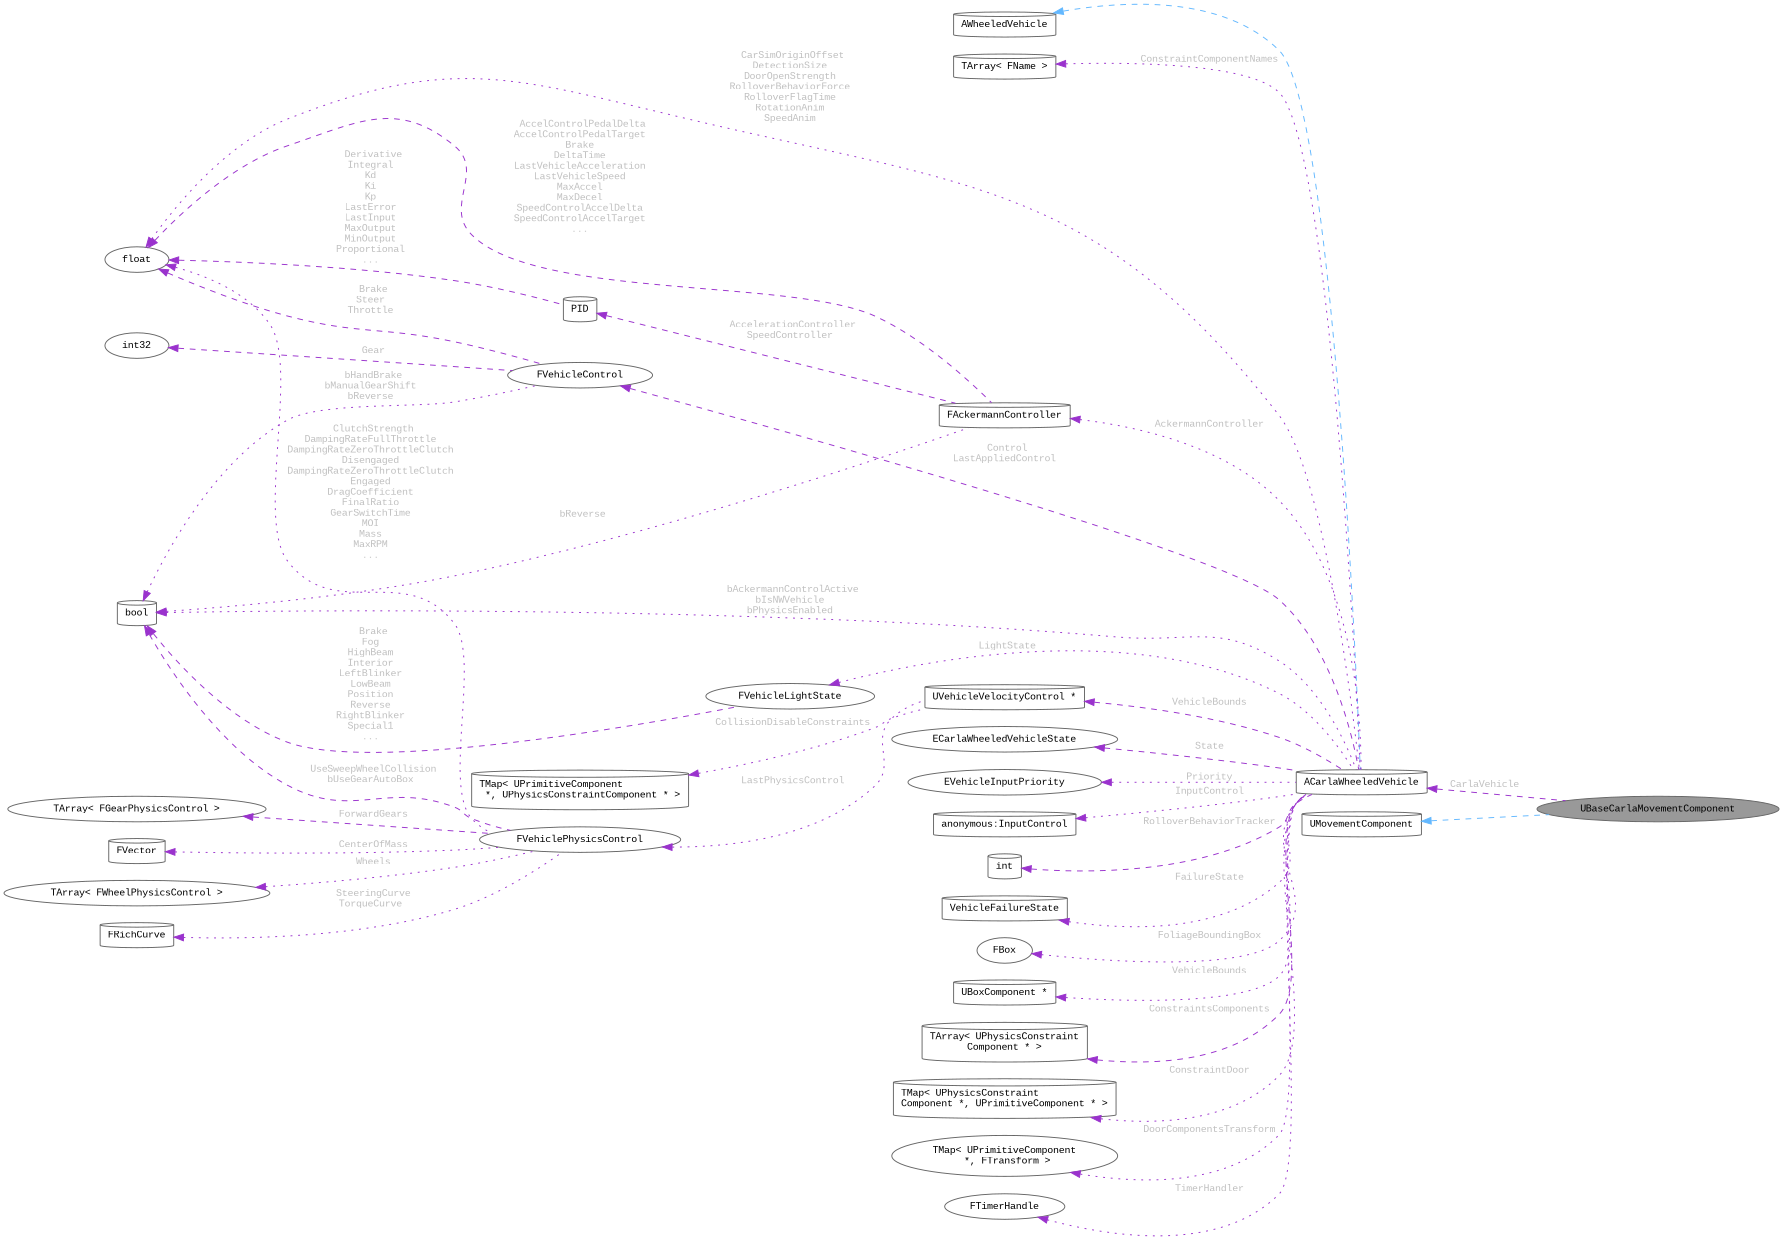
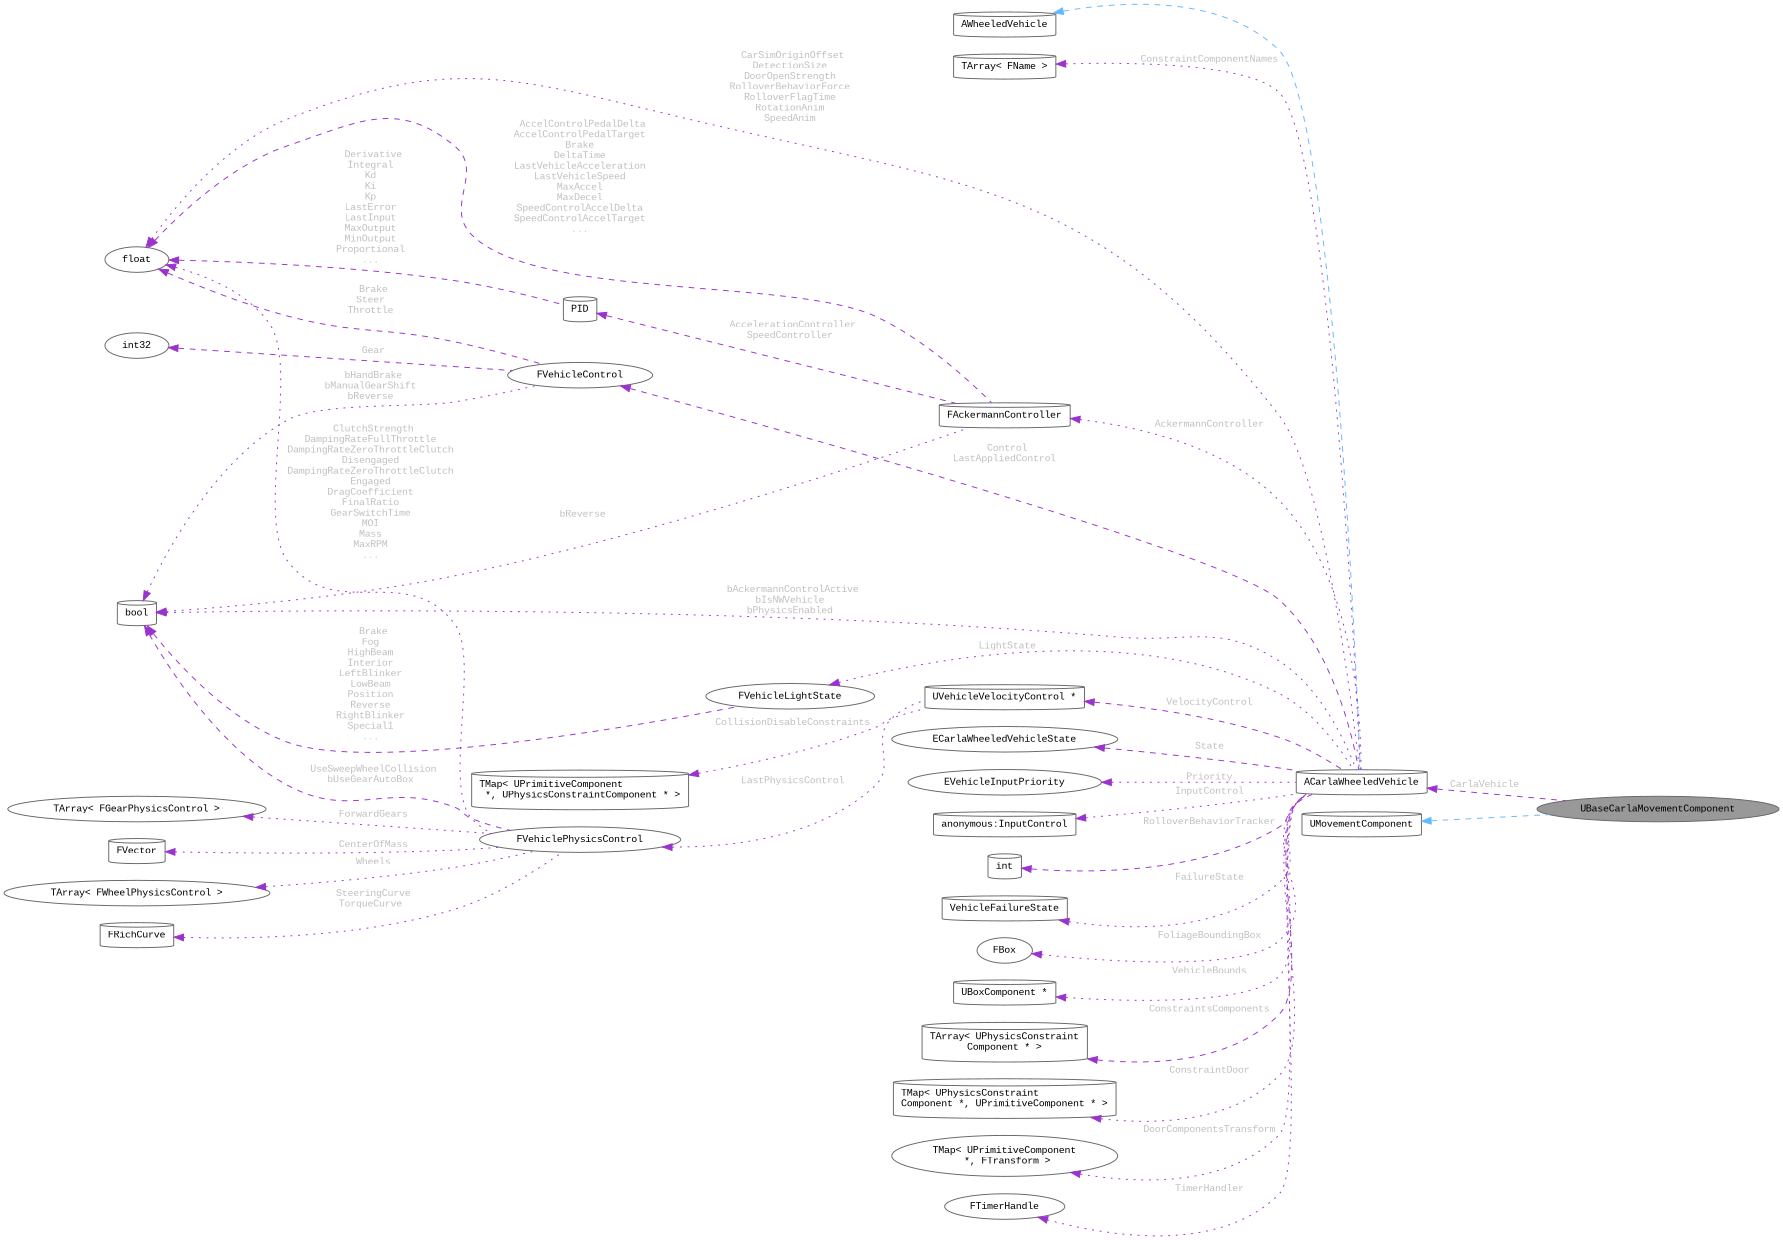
edge "ACarlaWheeledVehicle" -> "UVehicleVelocityControl *": label " VehicleBounds" -> " VelocityControl"
edge "FVehiclePhysicsControl" -> "TArray< FGearPhysicsControl >": style dashed -> dotted
